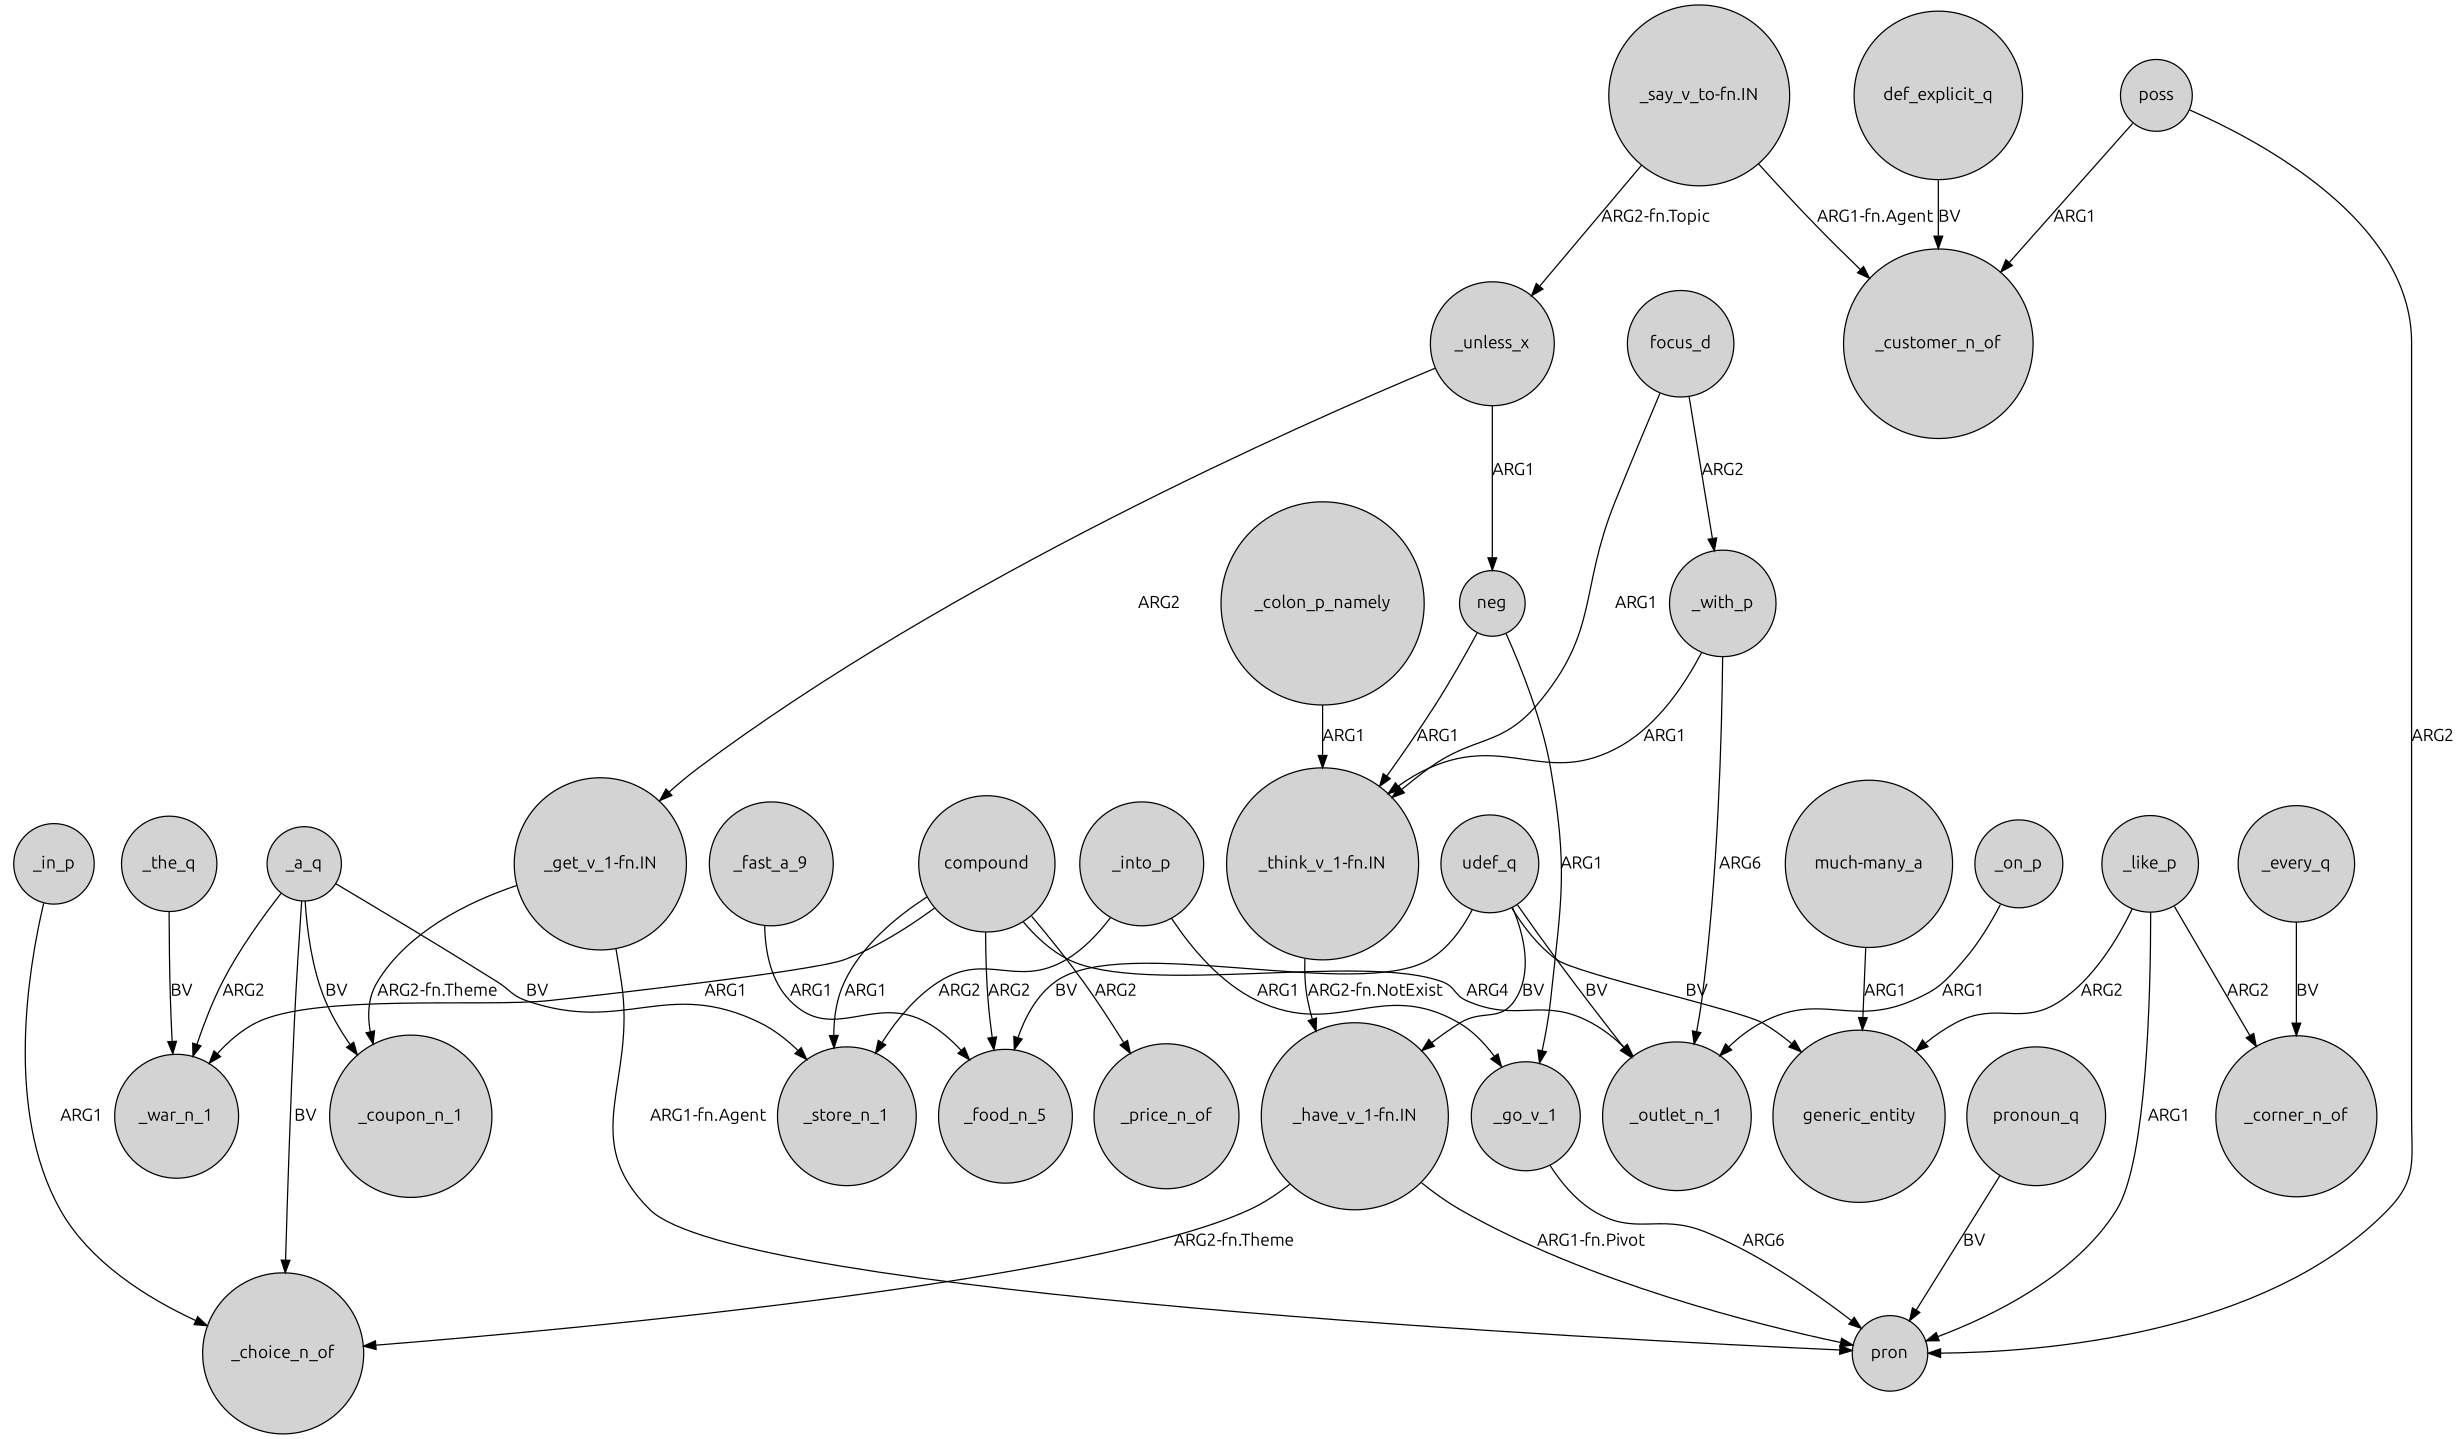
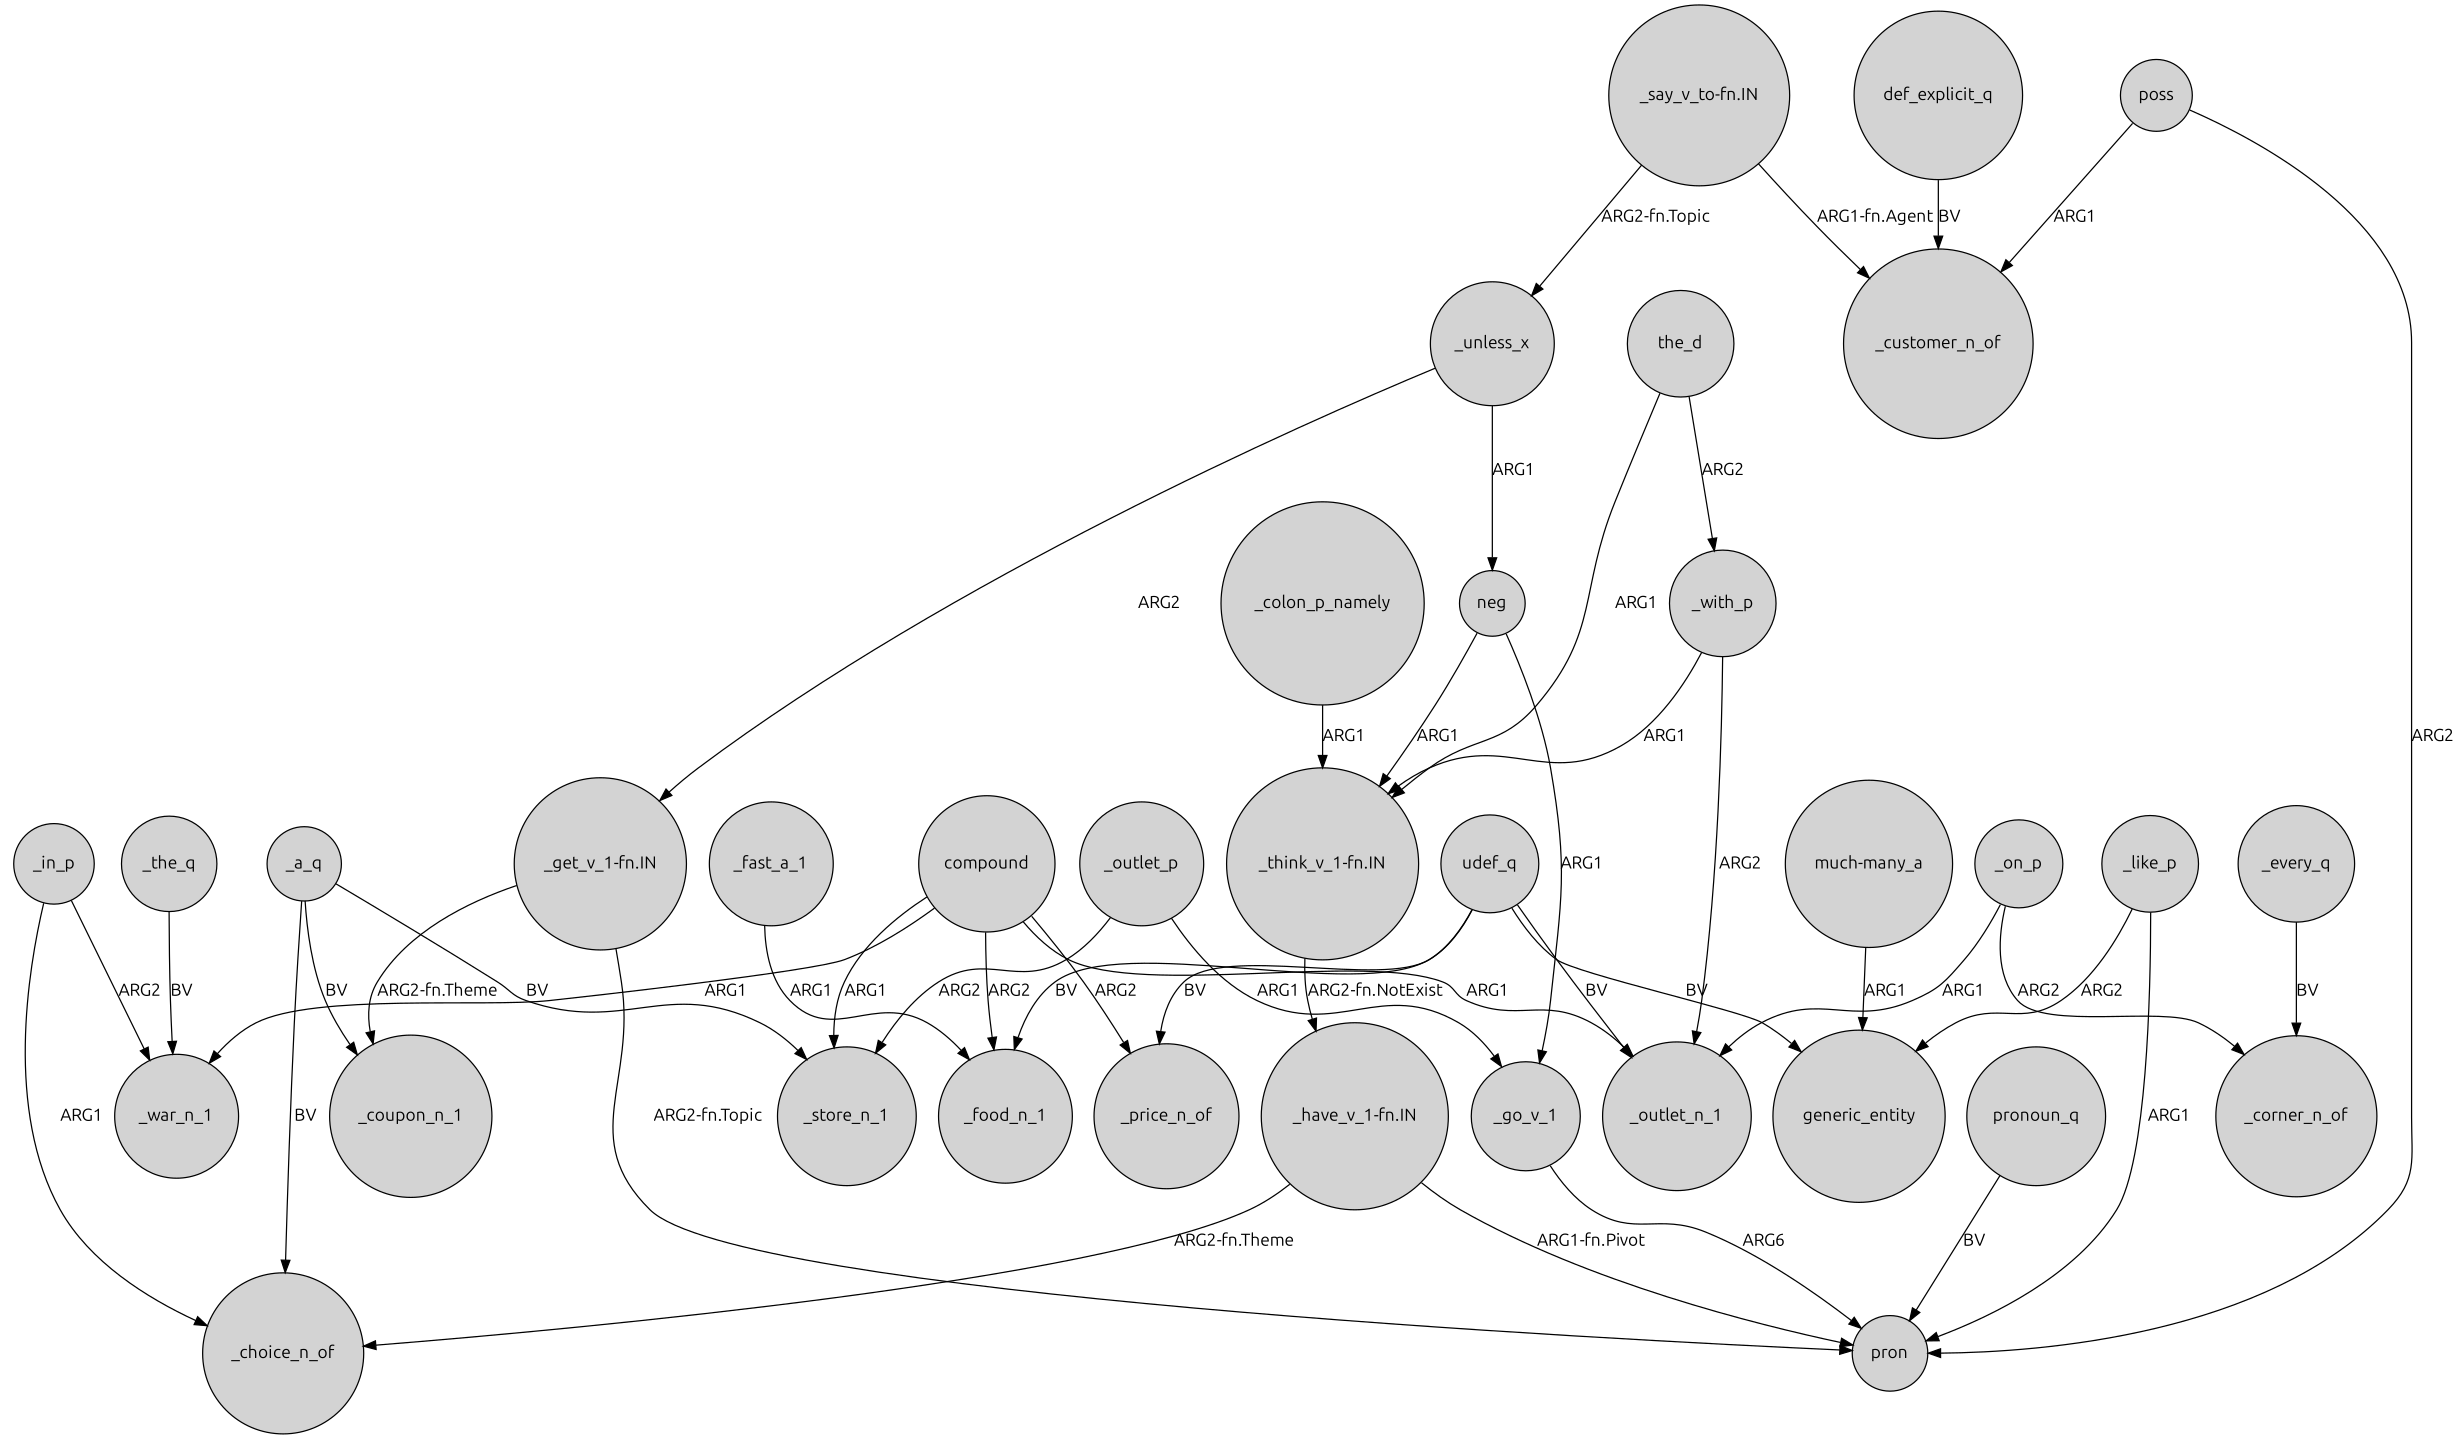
node "focus_d": label "focus_d" -> "the_d"
node "_fast_a_9": label "_fast_a_9" -> "_fast_a_1"
node "_into_p": label "_into_p" -> "_outlet_p"
edge "_with_p" -> "_outlet_n_1": label "ARG6" -> "ARG2"
edge "_a_q" -> "_war_n_1": now "_in_p" -> "_war_n_1"
edge "_like_p" -> "_corner_n_of": now "_on_p" -> "_corner_n_of"
edge "compound" -> "_outlet_n_1": label "ARG4" -> "ARG1"
edge "udef_q" -> "_have_v_1-fn.IN": now "udef_q" -> "_price_n_of"
edge "_get_v_1-fn.IN" -> "pron": label "ARG1-fn.Agent" -> "ARG2-fn.Topic"
node "_food_n_5": label "_food_n_5" -> "_food_n_1"
